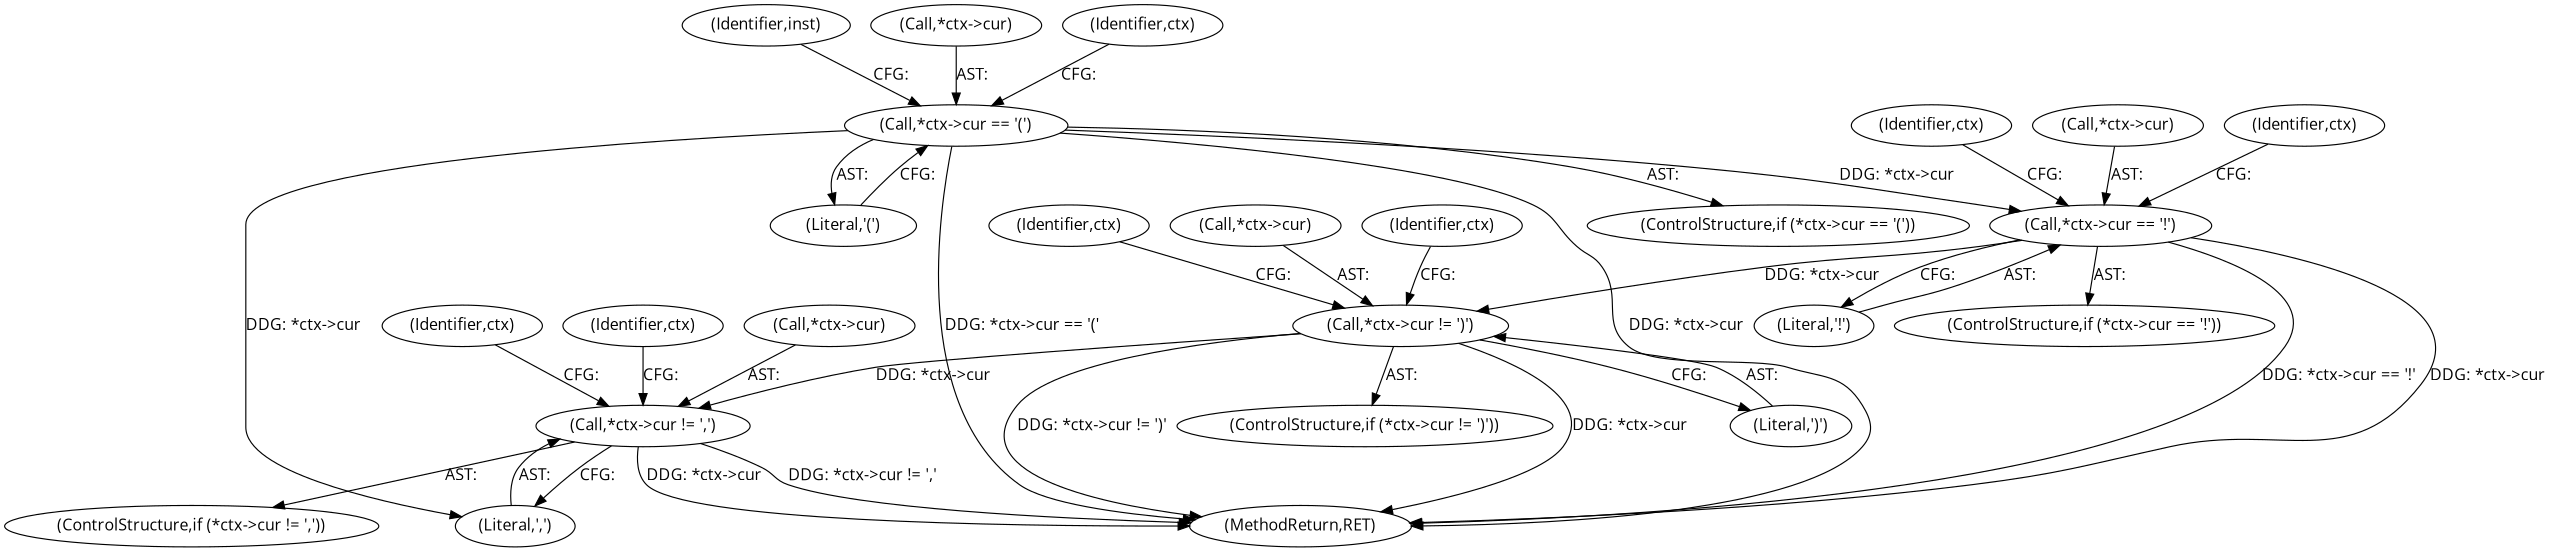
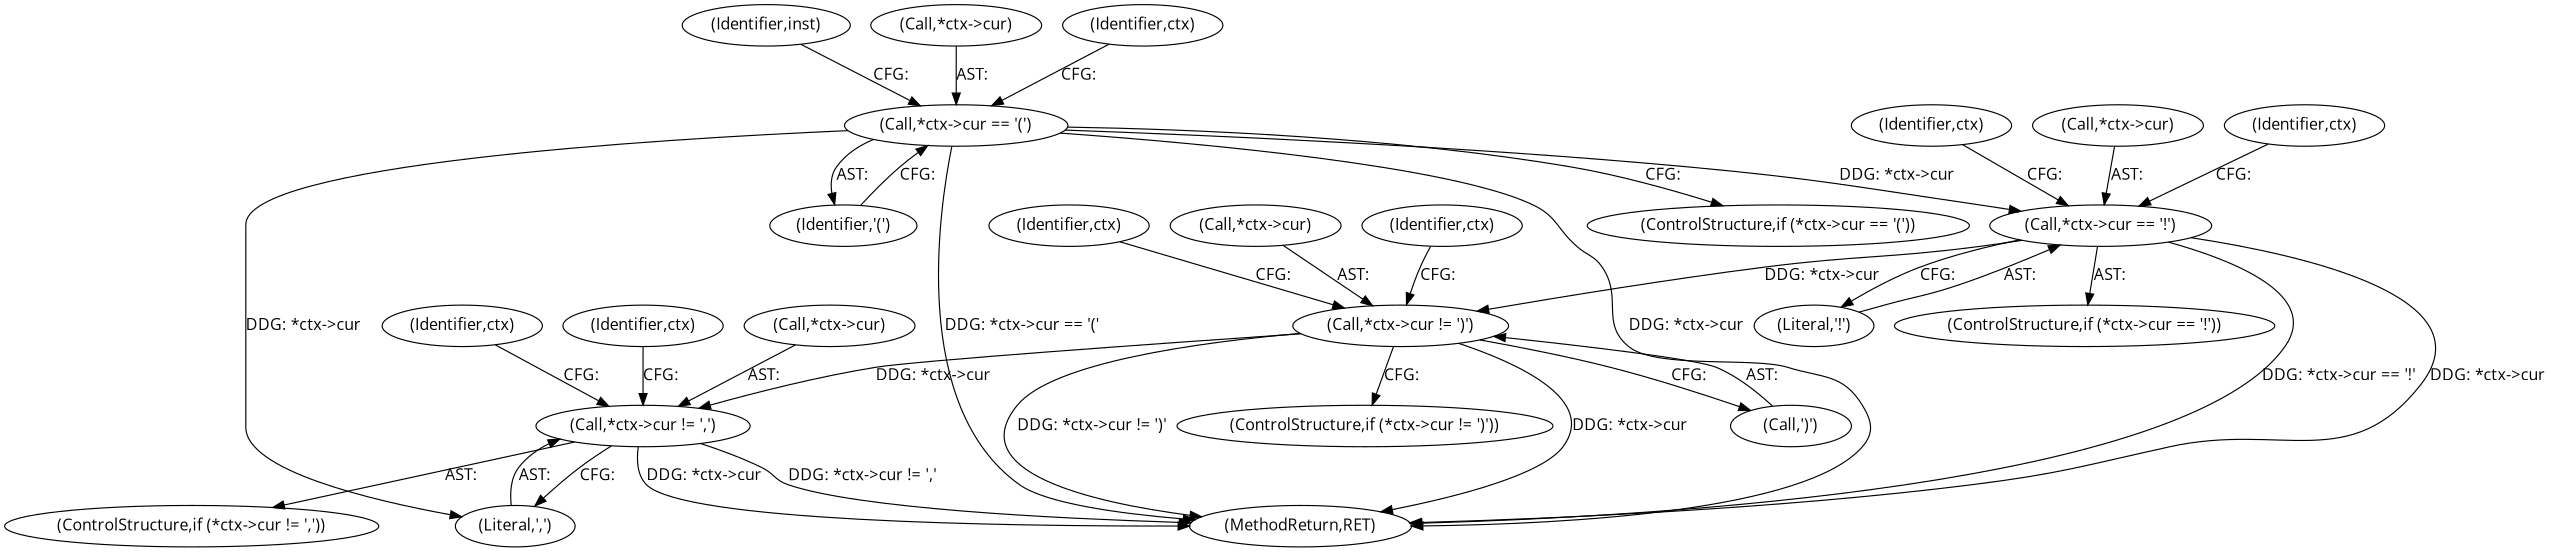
edge "(Call,*ctx->cur == '(')" -> "(ControlStructure,if (*ctx->cur == '('))": label "AST: " -> "CFG: "
node "(Literal,'(')": label "(Literal,'(')" -> "(Identifier,'(')"
edge "(Call,*ctx->cur != ')')" -> "(ControlStructure,if (*ctx->cur != ')'))": label "AST: " -> "CFG: "
node "(Literal,')')": label "(Literal,')')" -> "(Call,')')"
